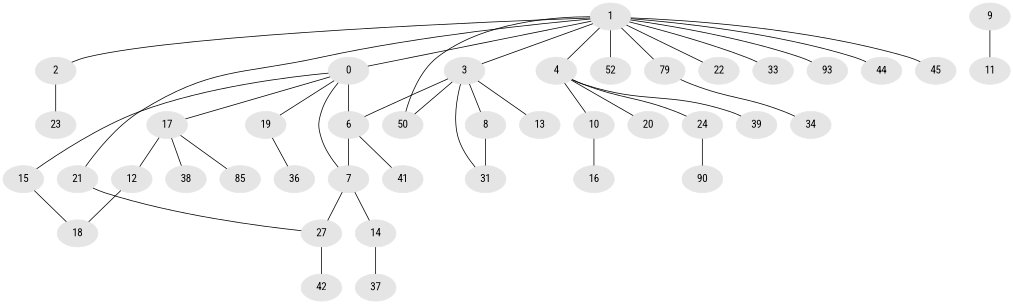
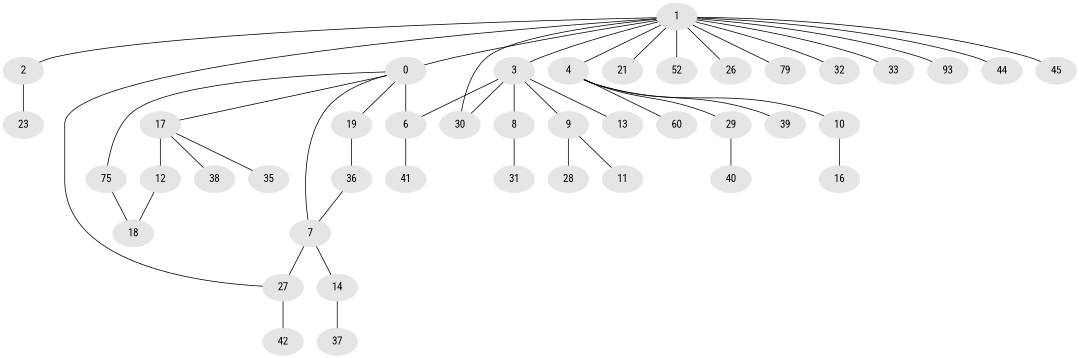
node "22": label "22" -> "32"
node "26": added
node "50": label "50" -> "30"
node "20": label "20" -> "60"
node "24": label "24" -> "29"
node "34": removed
edge "3" -- "31": now "3" -- "9"
edge "6" -- "7": now "36" -- "7"
node "15": label "15" -> "75"
node "85": label "85" -> "35"
node "28": added
node "90": label "90" -> "40"
edge "21" -- "27": now "1" -- "27"
